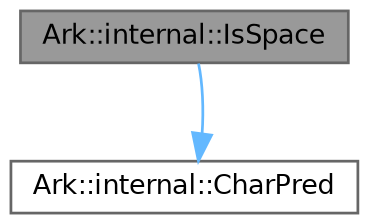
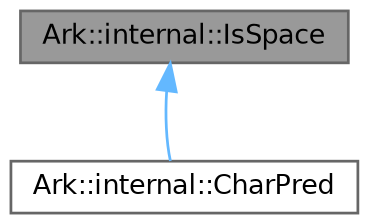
edge "Ark::internal::IsSpace" -> "Ark::internal::CharPred": reversed
